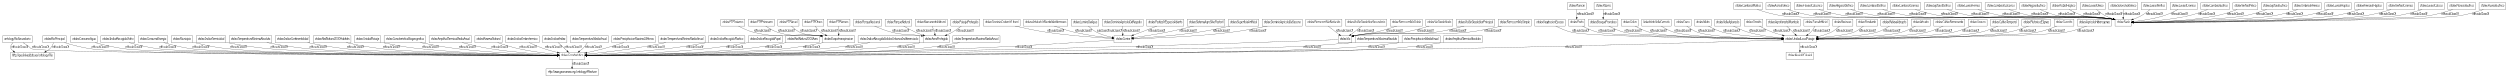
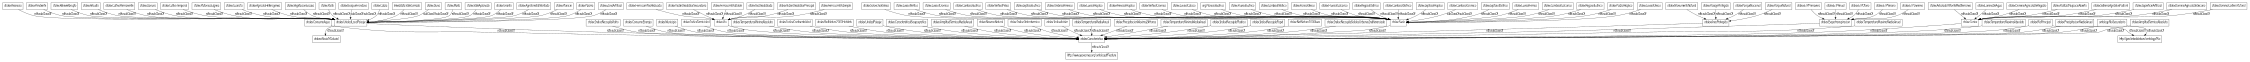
node "otalex:LeptosolHaplico": added
node "otalex:PlanosolEutrico": label "otalex:PlanosolEutrico" -> "org:PlanosolEutrico"
edge "otalex:Planicie" -> "otalex:Pasto": now "otalex:Planicie" -> "otalex:UnidadLocalPaisaje"
edge "otalex:Pizarra" -> "otalex:BosqueFrondoso": now "otalex:Pizarra" -> "otalex:UnidadLocalPaisaje"
edge "otalex:CambisolCromico" -> "otalex:Suelo": label "rdfs:subClassOf" -> "subClassOf:subClassOf"
edge "otalex:LaminaDeAgua" -> "otalex:Corine": label "subClassOf:subClassOf" -> "rdfs:subClassOf"
edge "otalex:BosqueFrondoso" -> "otalex:UnidadLocalPaisaje": label "rdfs:subClassOf" -> "subClassOf:subClassOf"
edge "otalex:Duna" -> "otalex:UnidadLocalPaisaje": label "rdfs:subClassOf" -> "subClassOf:subClassOf"
edge "otalex:Suelo" -> "otalex:Caracteristica": added, label "rdfs:subClassOf"
